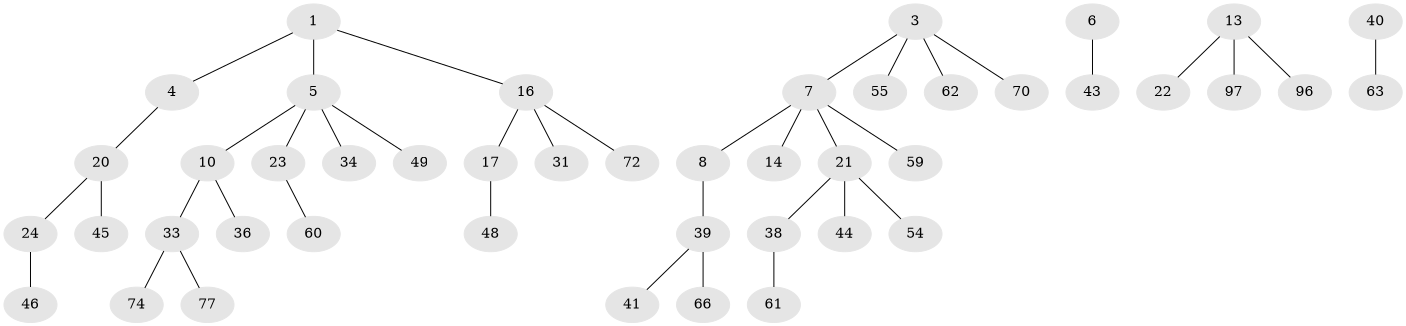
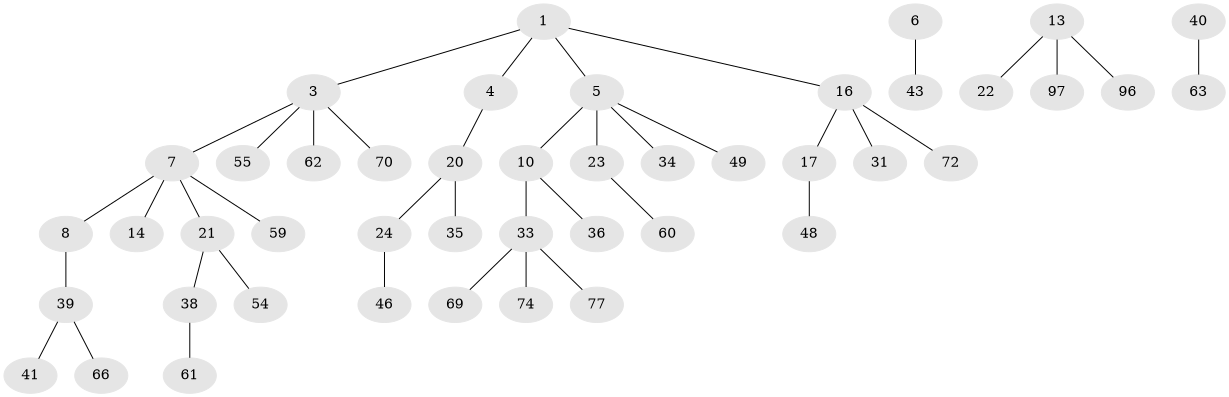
edge "1" -- "3": added
node "45": label "45" -> "35"
node "44": removed
node "69": added
